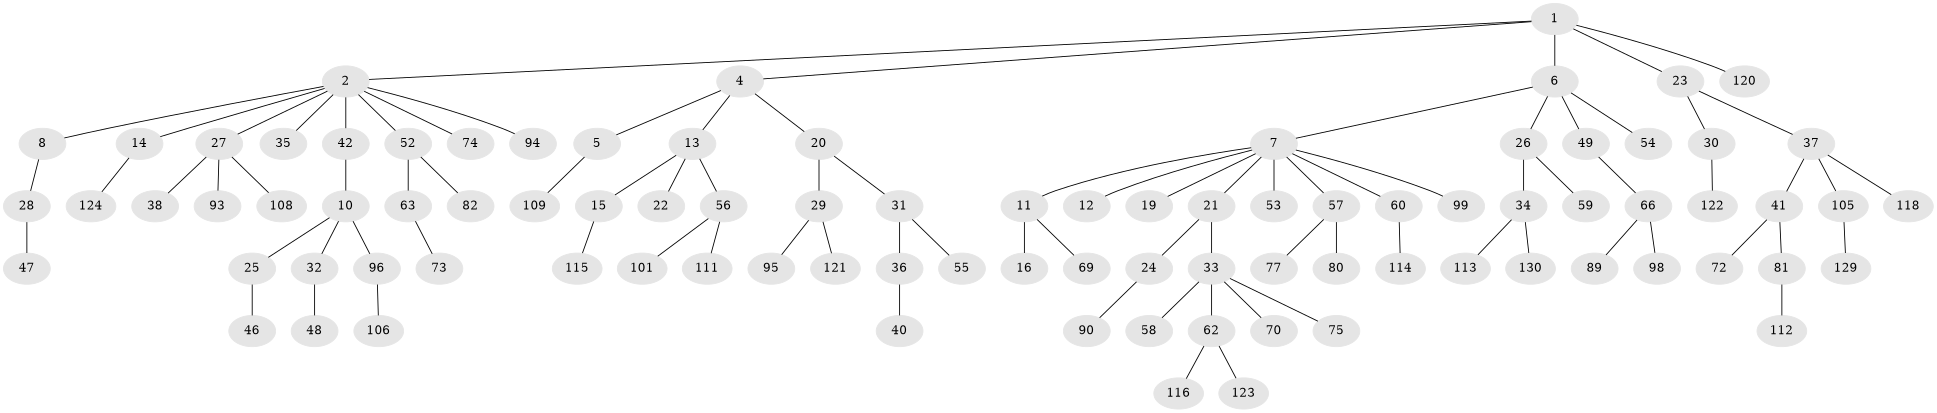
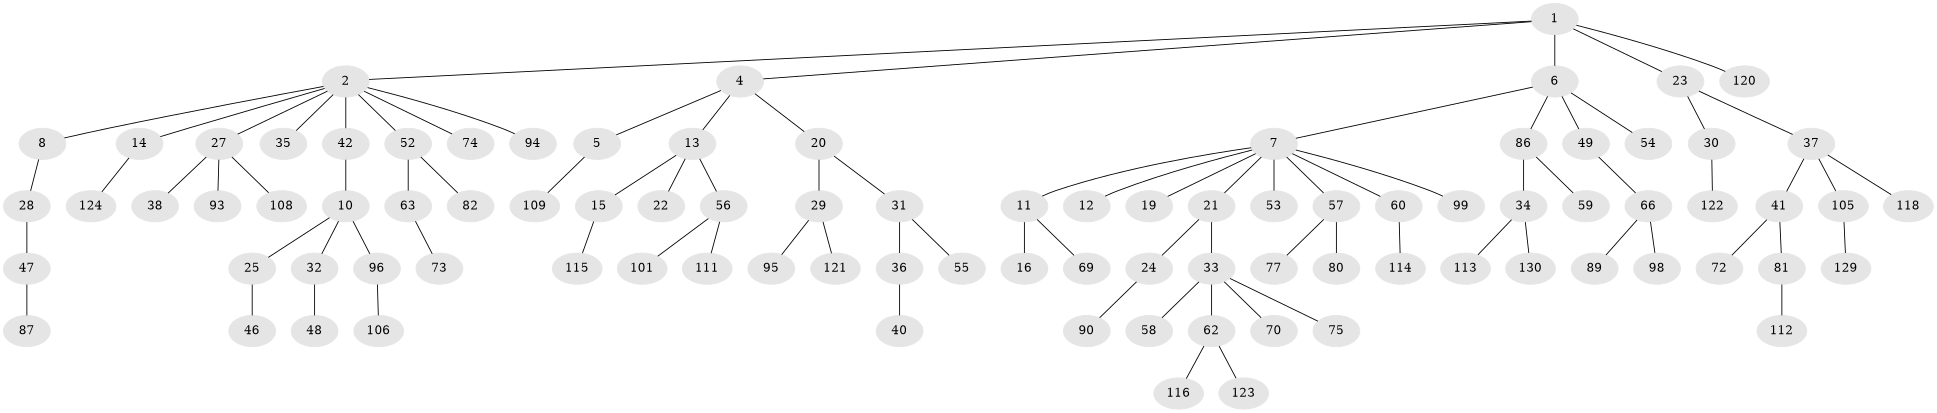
node "26": label "26" -> "86"
node "87": added
